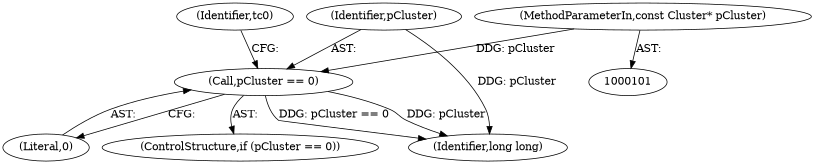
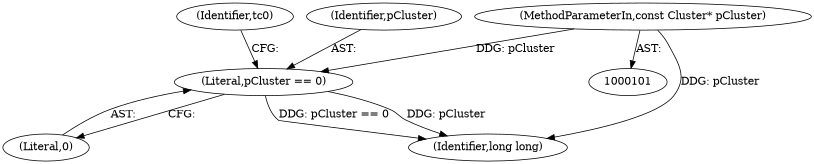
edge "(Identifier,pCluster)" -> "(Identifier,long long)": now "(MethodParameterIn,const Cluster* pCluster)" -> "(Identifier,long long)"
node "(Call,pCluster == 0)": label "(Call,pCluster == 0)" -> "(Literal,pCluster == 0)"
node "(ControlStructure,if (pCluster == 0))": removed
